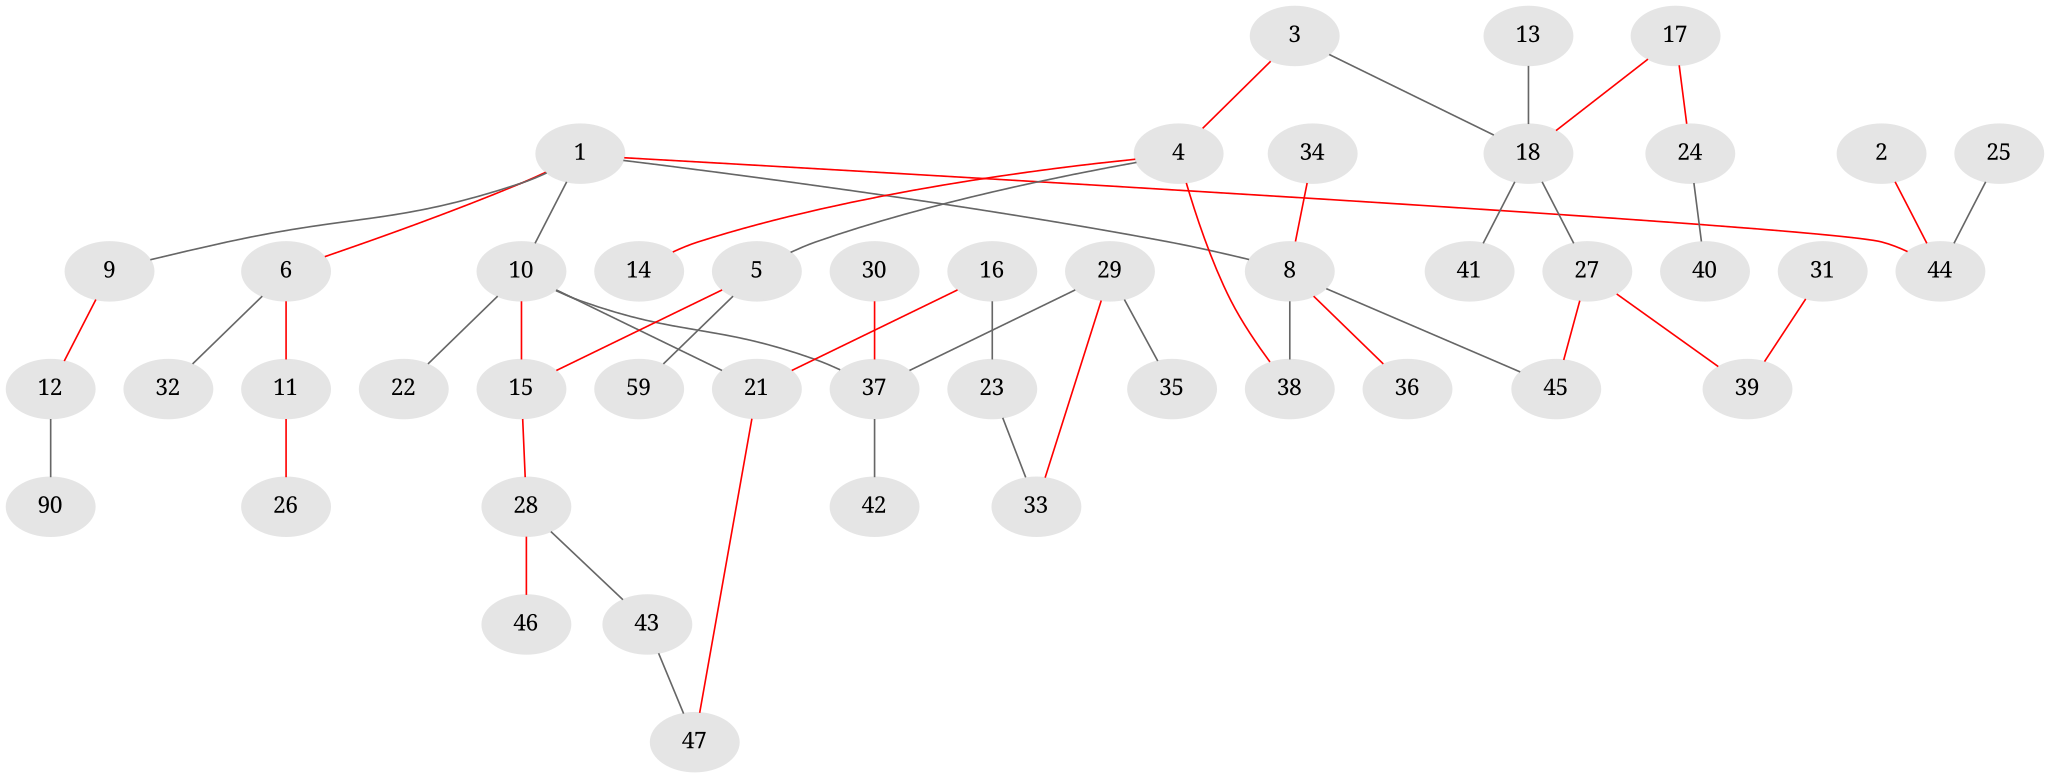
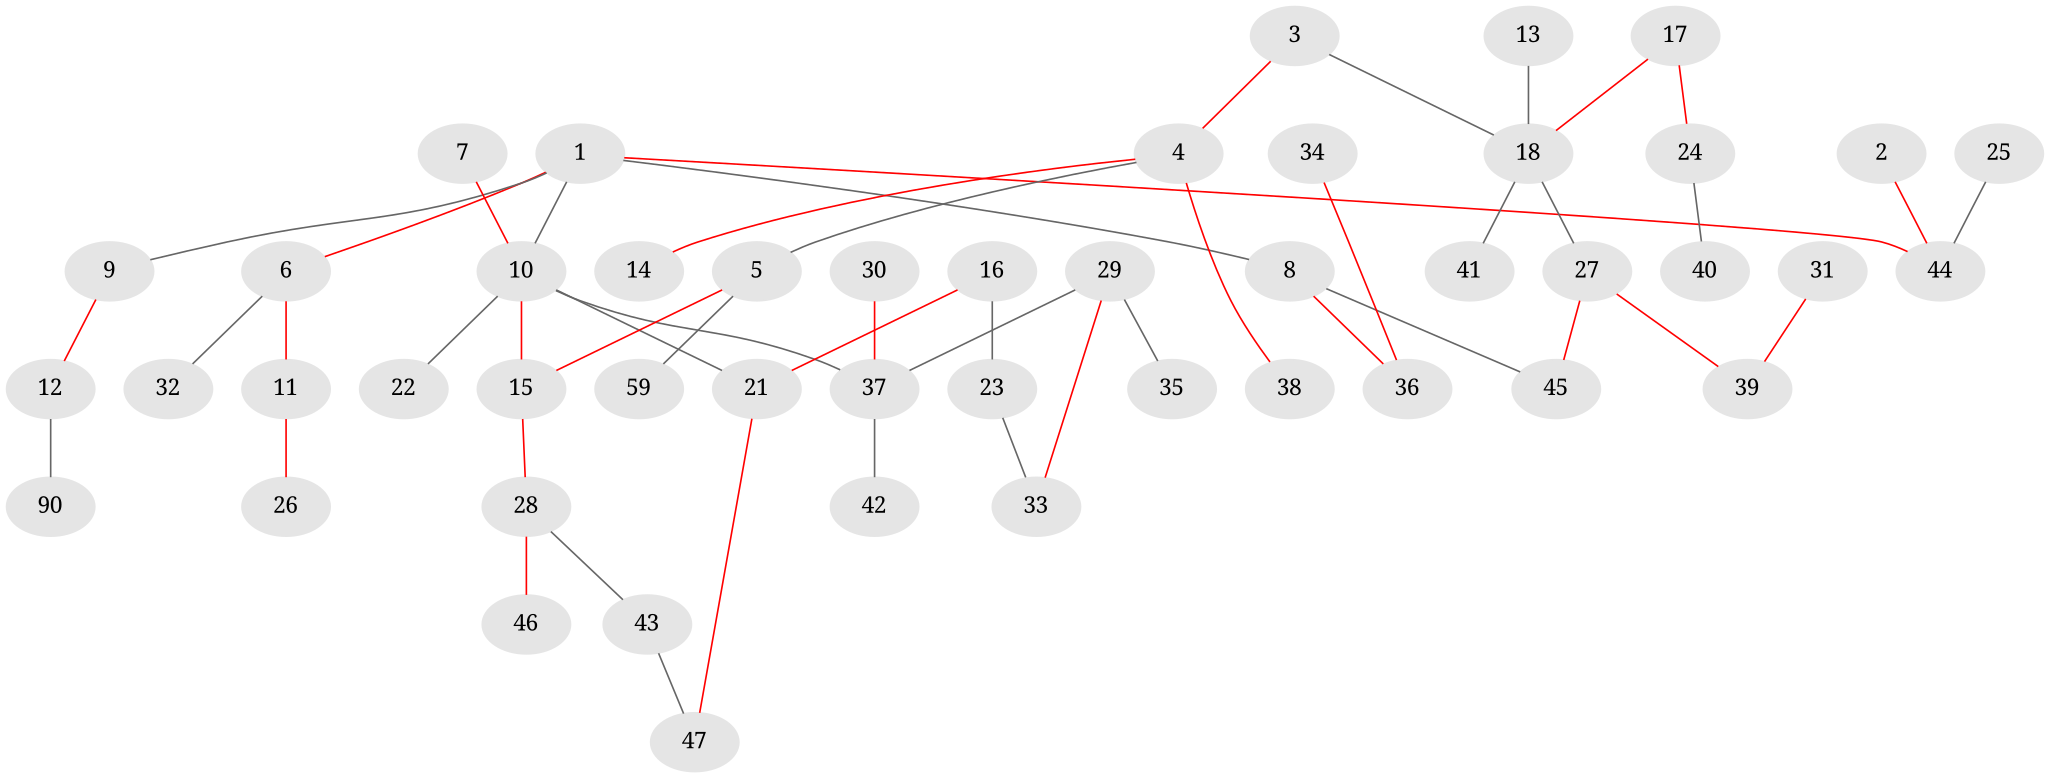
node "7": added
edge "34" -- "8": now "34" -- "36"
edge "8" -- "38": removed
